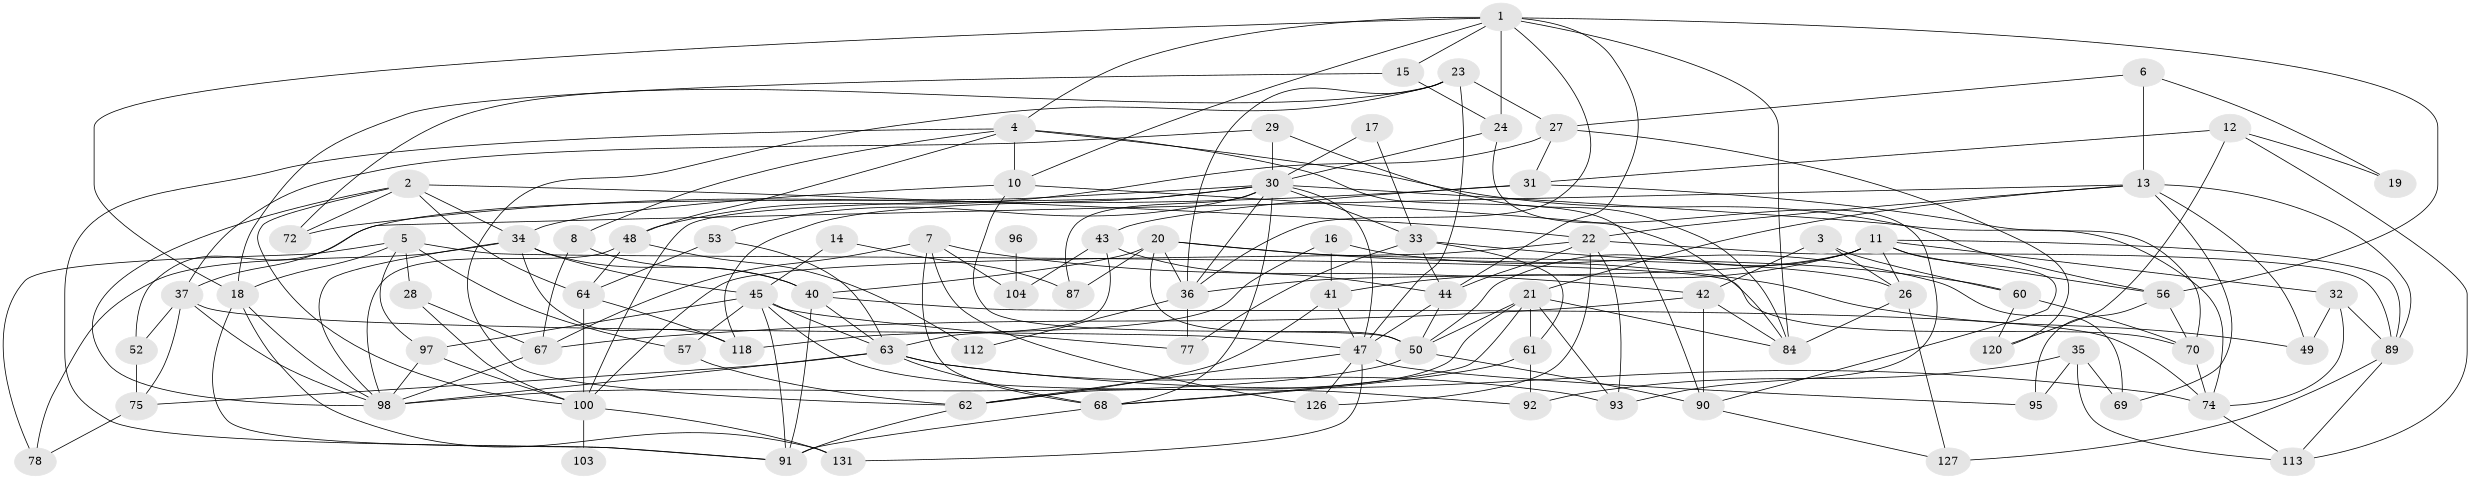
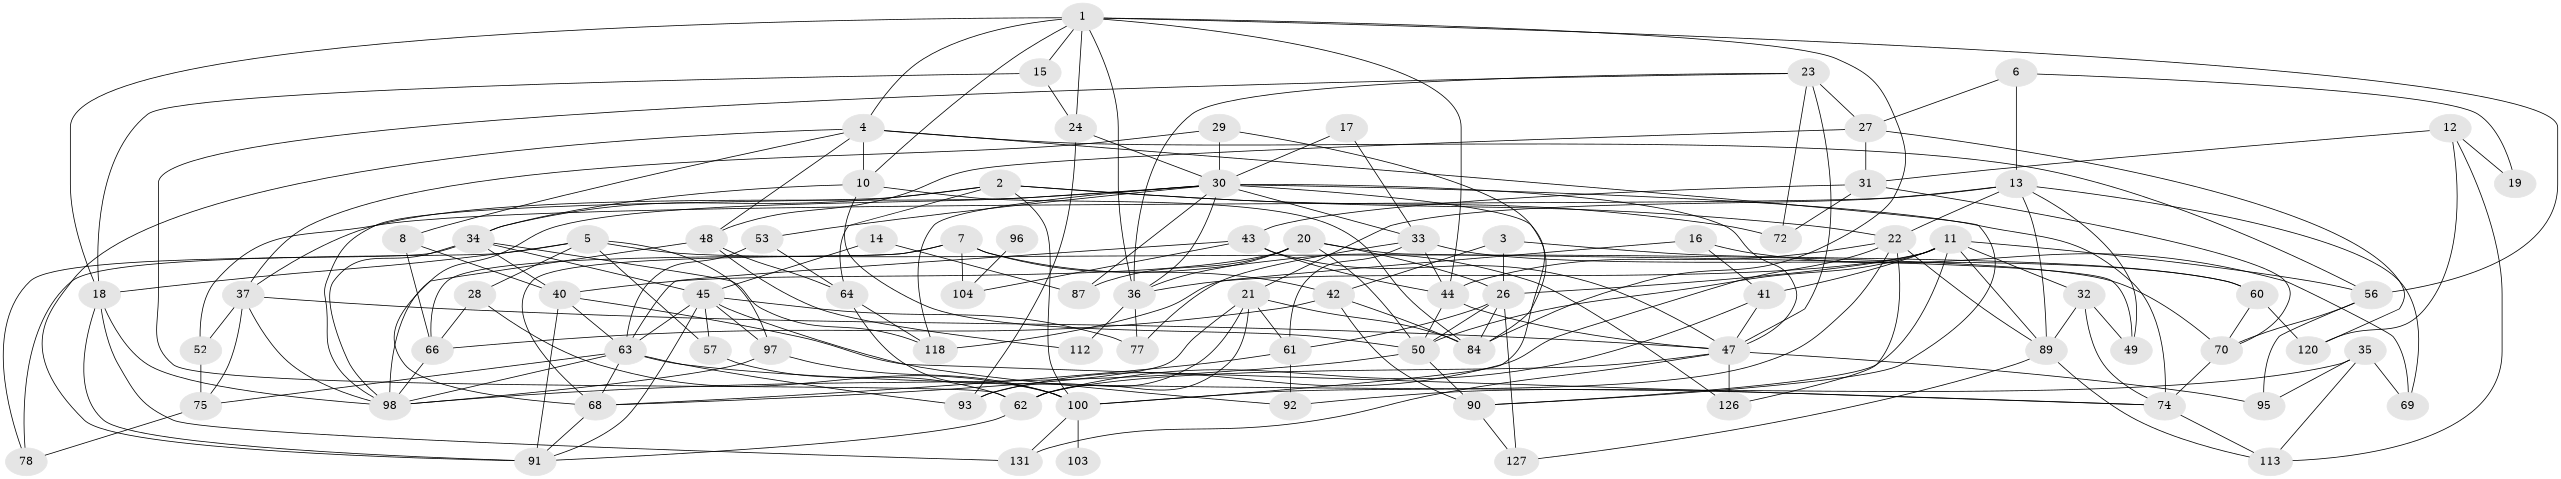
edge "43" -- "47": added
edge "26" -- "61": added
edge "21" -- "50": now "26" -- "50"
node "67": label "67" -> "66"
